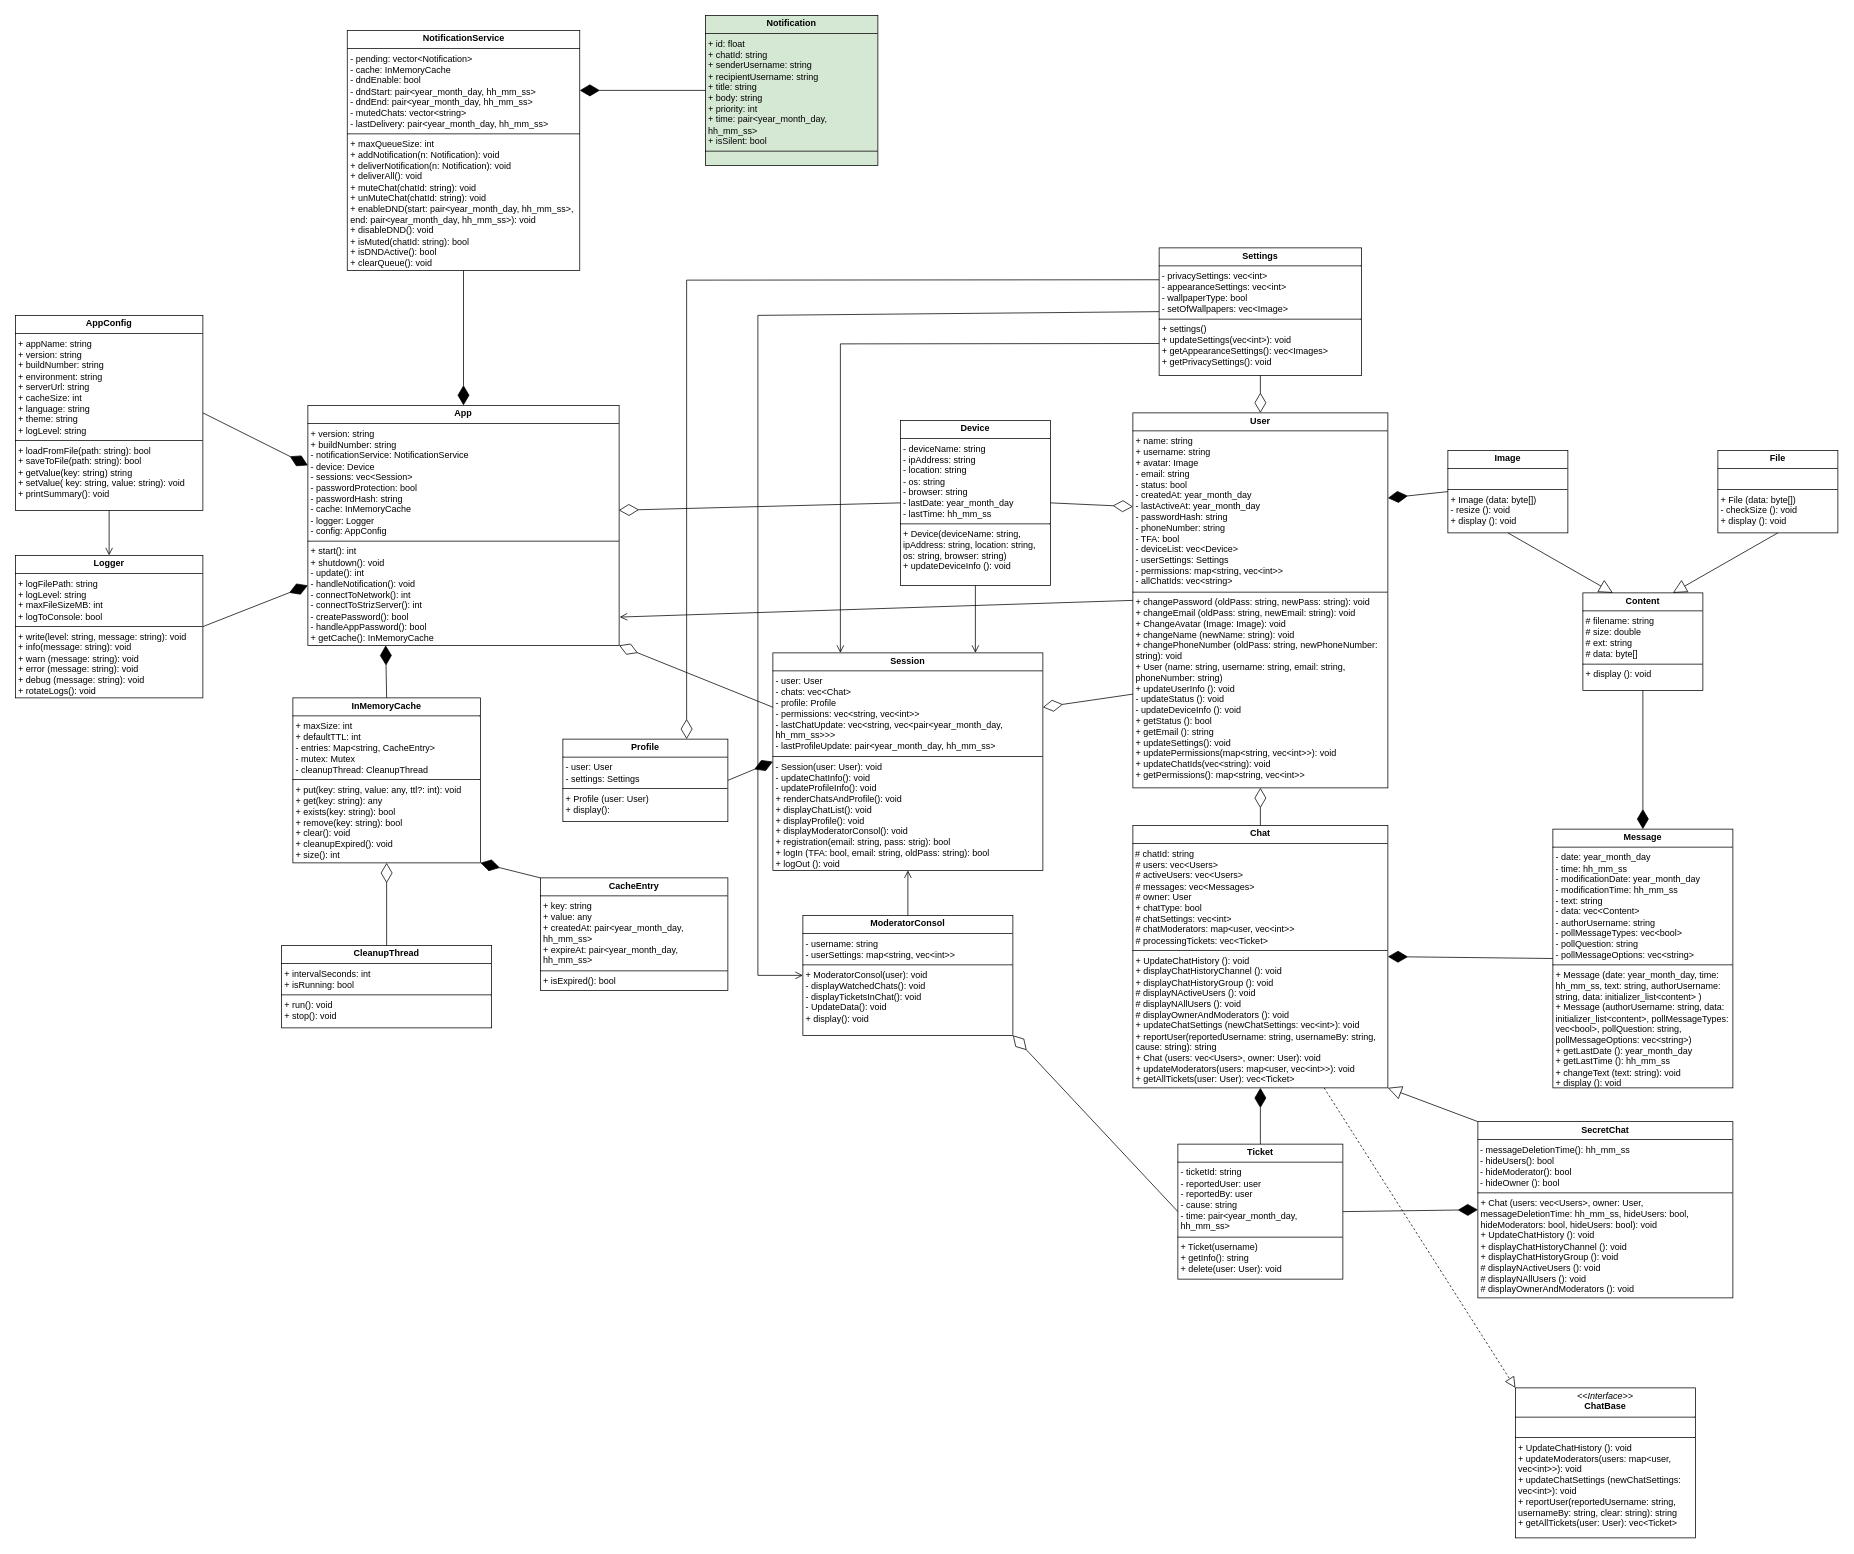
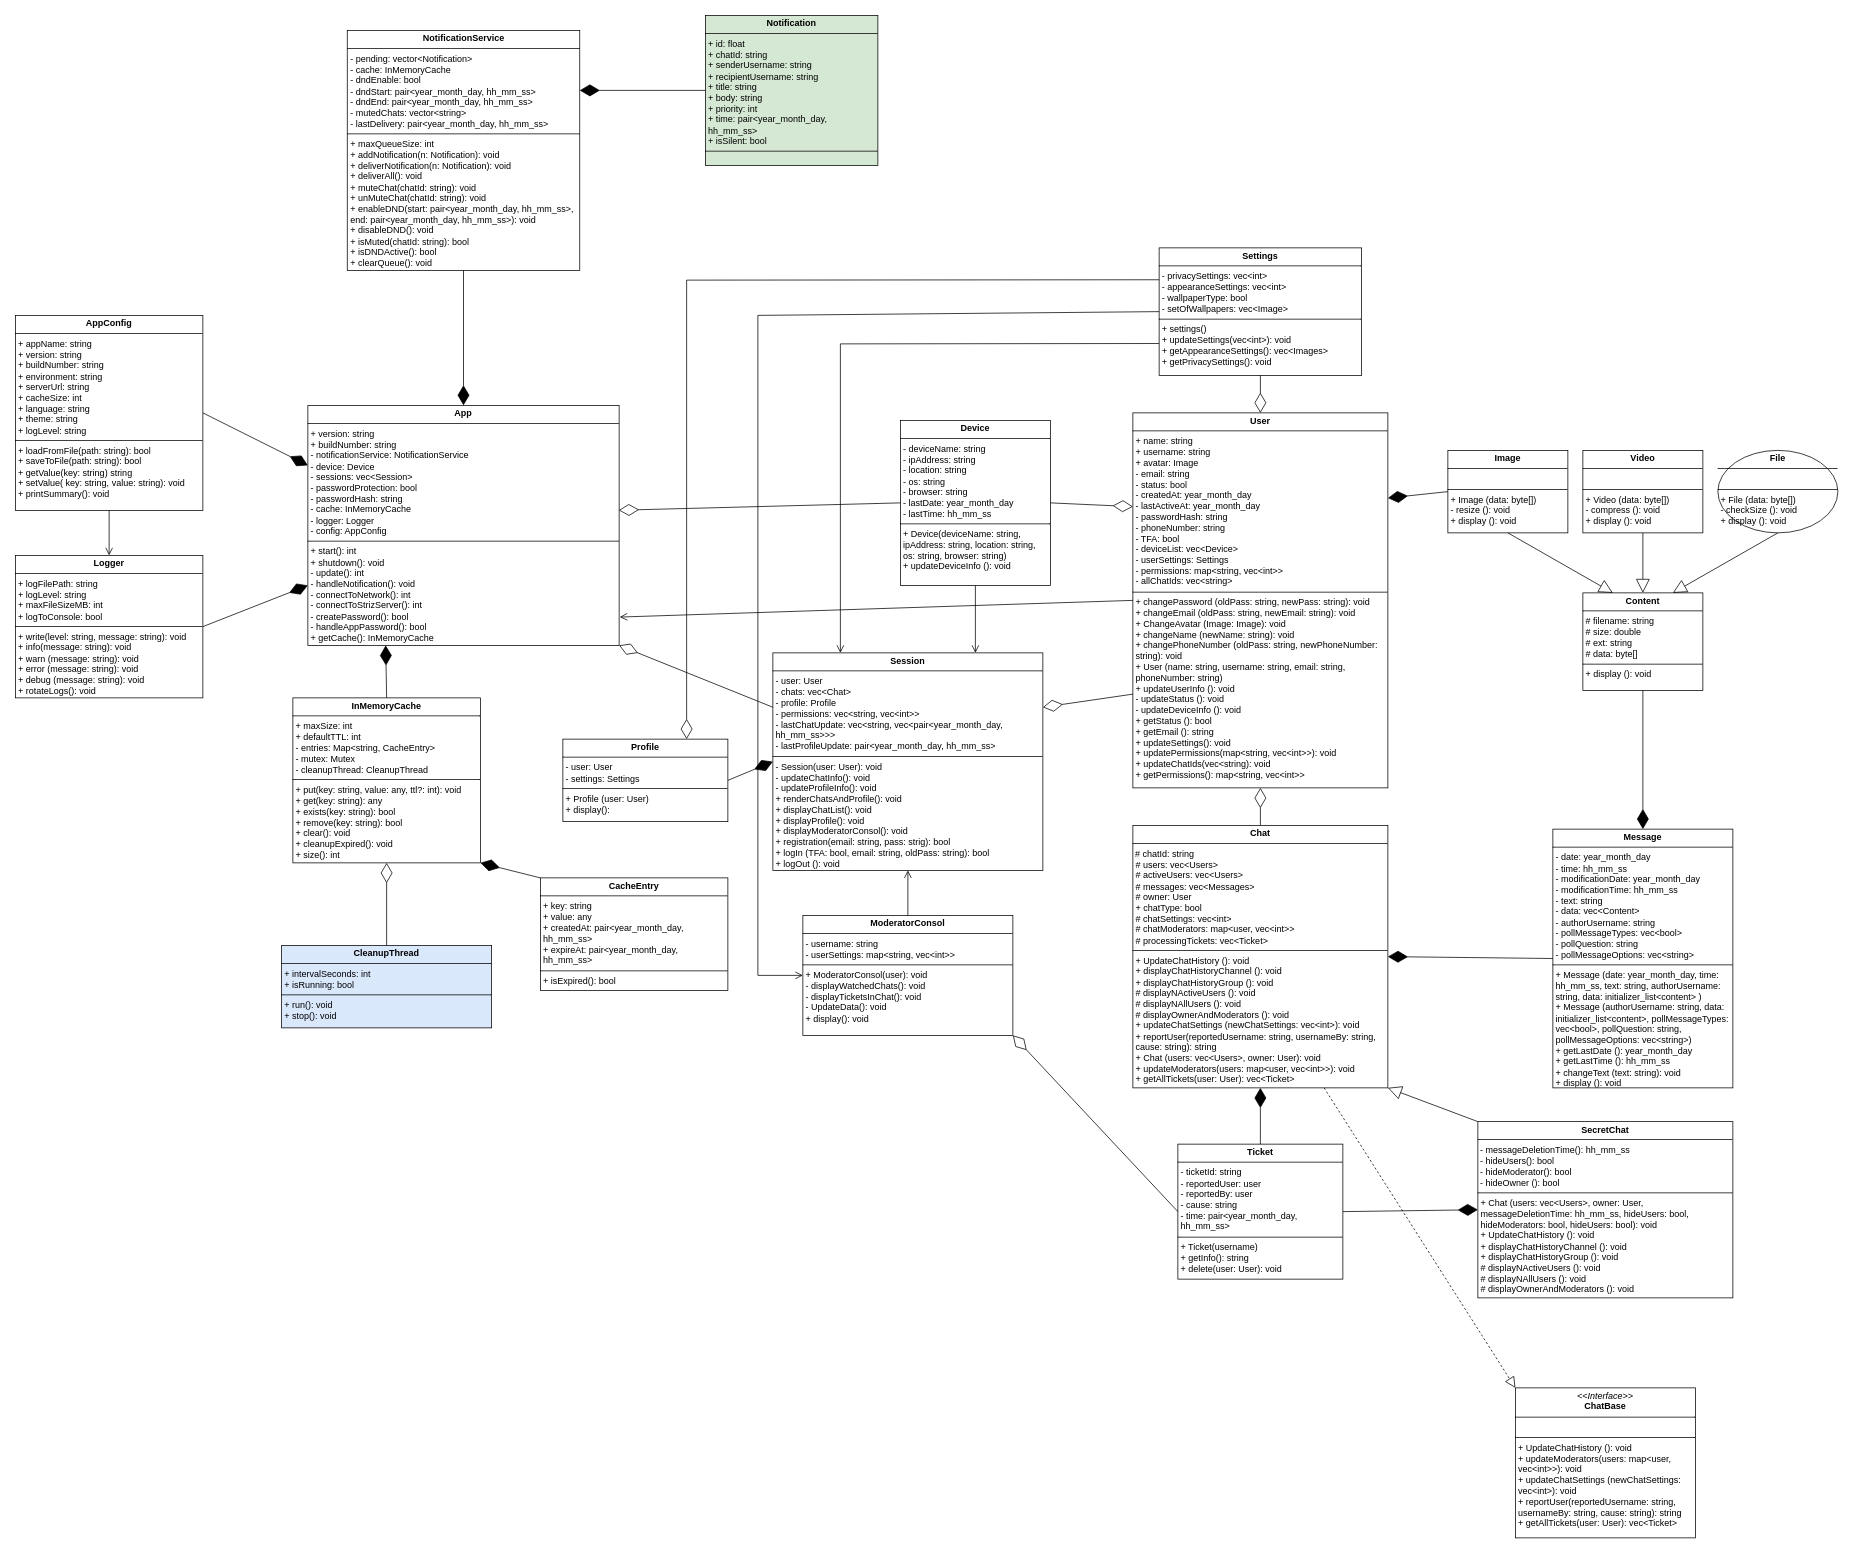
node "Video + Video (data: byte[]) - compress (): void + display (): void": added
node "File + File (data: byte[]) - checkSize (): void + display (): void": shape rectangle -> ellipse
edge "Video + Video (data: byte[]) - compress (): void + display (): void" -> "Content # filename: string # size: double # ext: string # data: byte[] + display (): void": added
node "CleanupThread + intervalSeconds: int + isRunning: bool + run(): void + stop(): void": fillcolor #ffffff -> #dae8fc
node "<<Interface>> ChatBase + UpdateChatHistory (): void + updateModerators(users: map<user, vec<int>>): void + updateChatSettings (newChatSettings: vec<int>): void + reportUser(reportedUsername: string, usernameBy: string, clear: string): string + getAllTickets(user: User): vec<Ticket>": label "<<Interface>> ChatBase + UpdateChatHistory (): void + updateModerators(users: map<user, vec<int>>): void + updateChatSettings (newChatSettings: vec<int>): void + reportUser(reportedUsername: string, usernameBy: string, clear: string): string + getAllTickets(user: User): vec<Ticket>" -> "<<Interface>> ChatBase + UpdateChatHistory (): void + updateModerators(users: map<user, vec<int>>): void + updateChatSettings (newChatSettings: vec<int>): void + reportUser(reportedUsername: string, usernameBy: string, cause: string): string + getAllTickets(user: User): vec<Ticket>"
